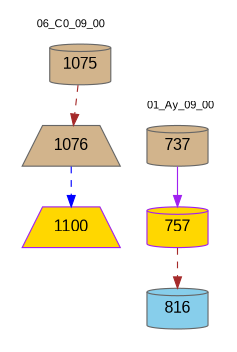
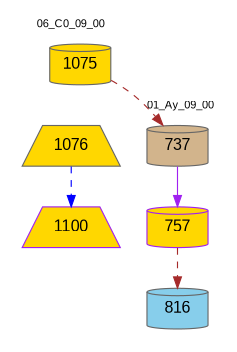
node "1075": fillcolor tan -> gold
edge "1075" -> "1076": now "1075" -> "737"
node "1076": fillcolor tan -> gold
